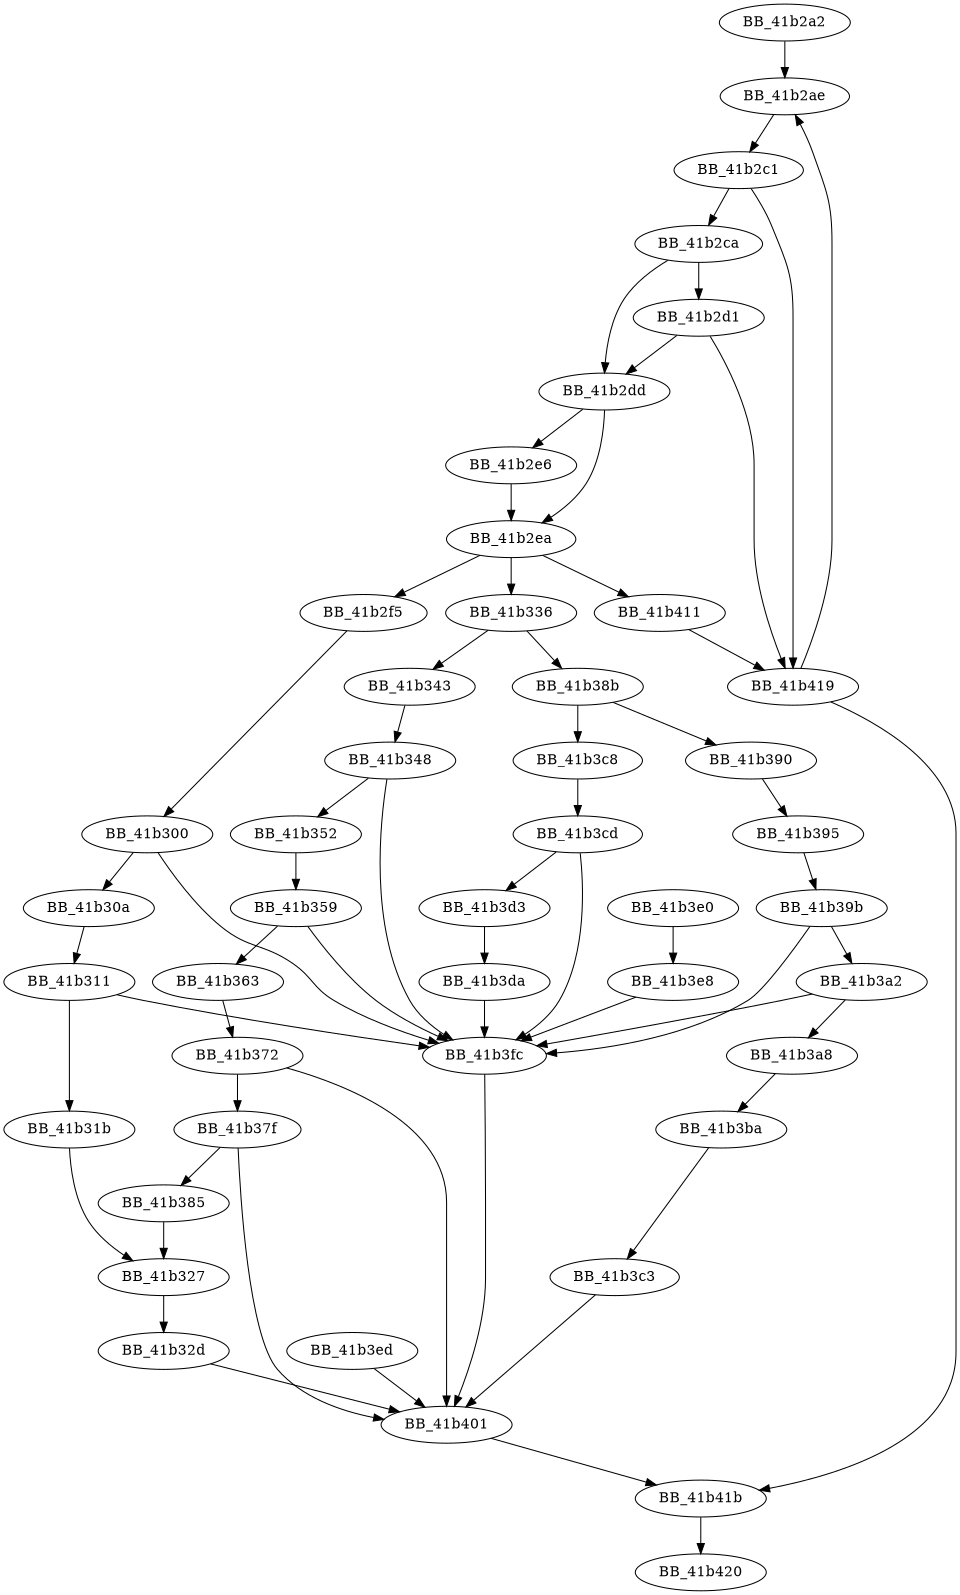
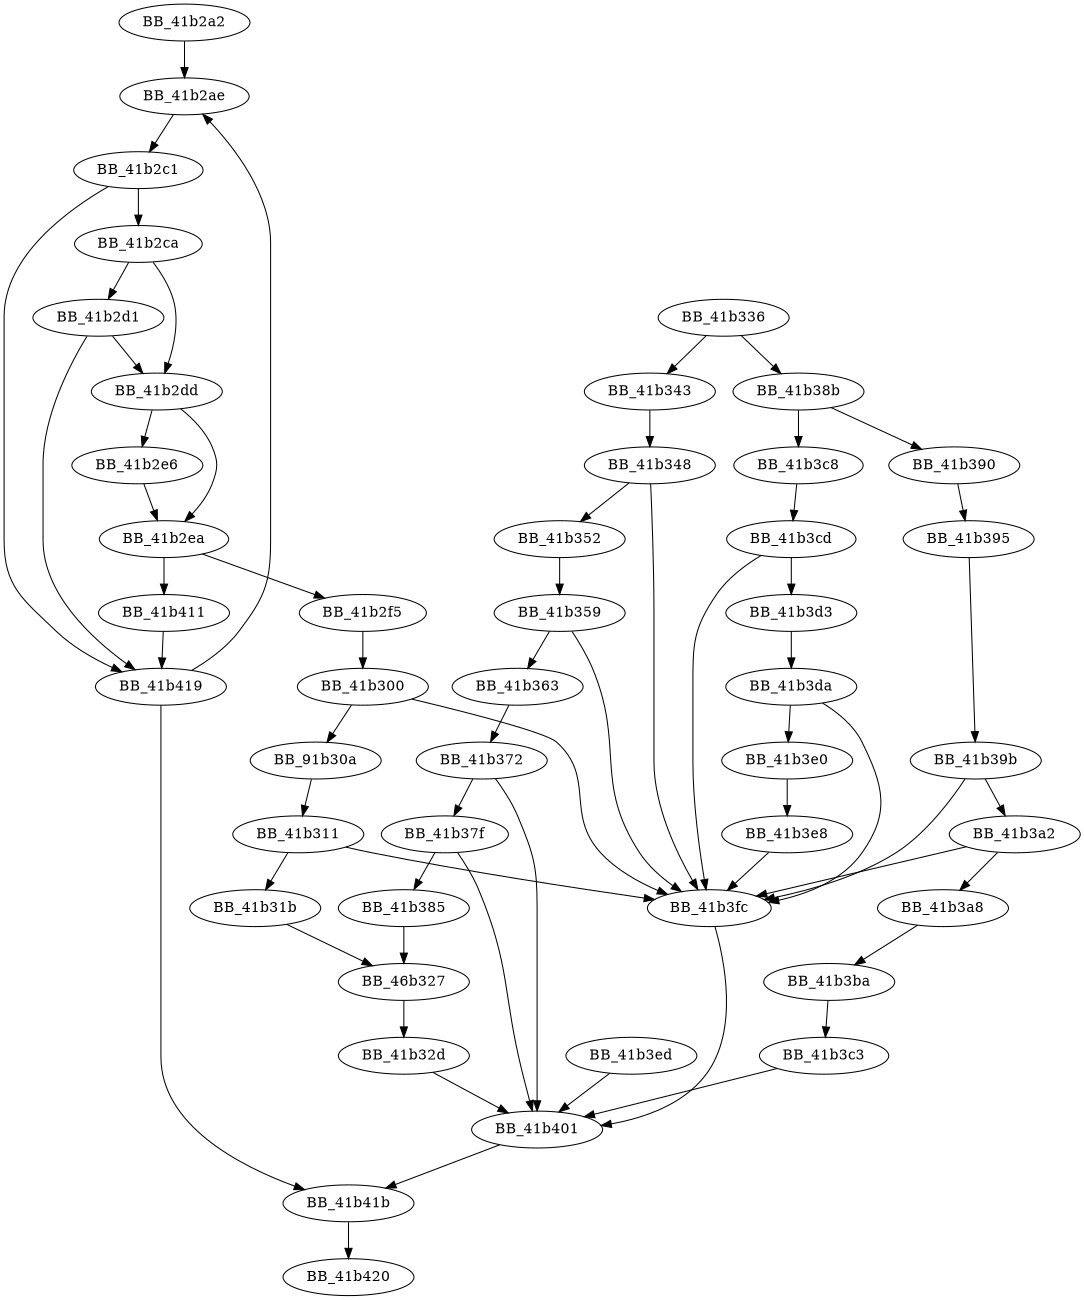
edge "BB_41b2ea" -> "BB_41b336": removed
edge "BB_41b3da" -> "BB_41b3e0": added
node "BB_41b30a": label "BB_41b30a" -> "BB_91b30a"
node "BB_41b327": label "BB_41b327" -> "BB_46b327"
